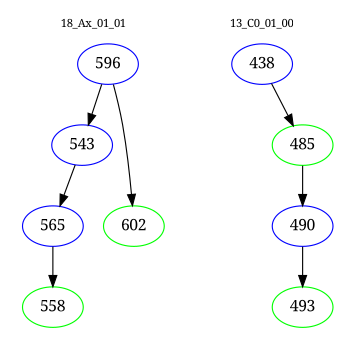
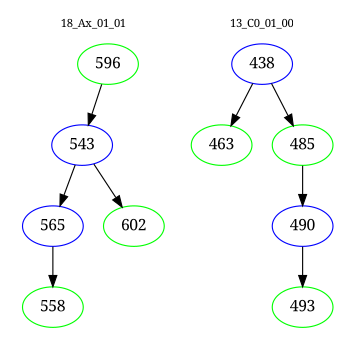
node "596": color blue -> green
edge "596" -> "602": now "543" -> "602"
node "463": added
